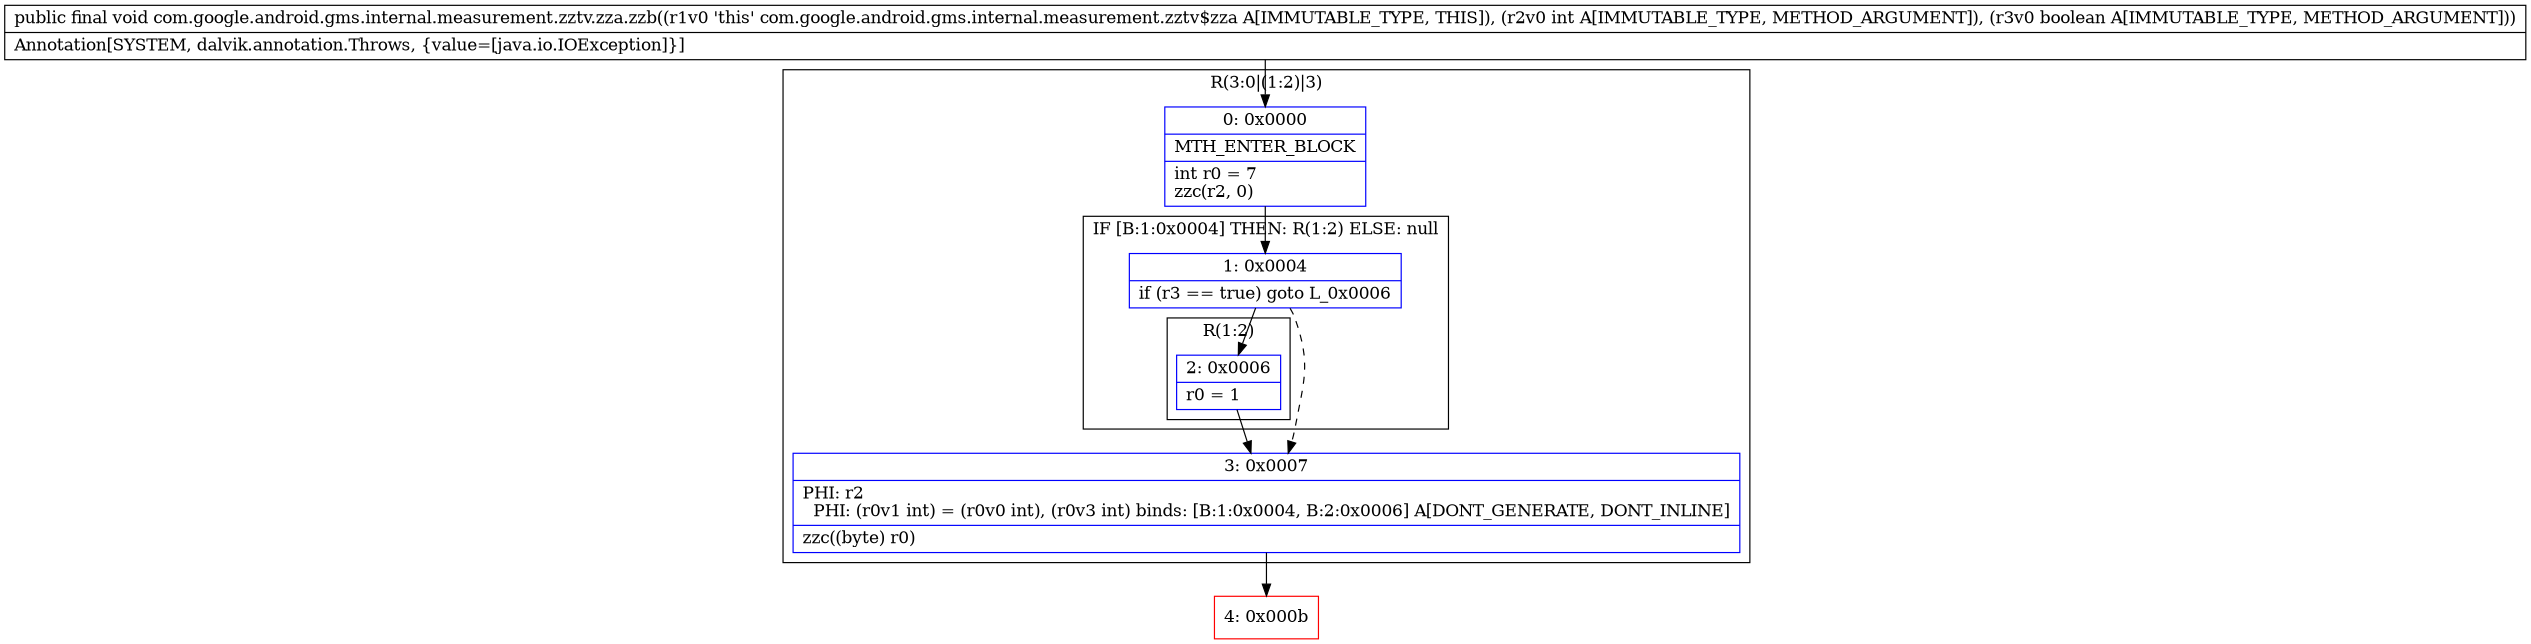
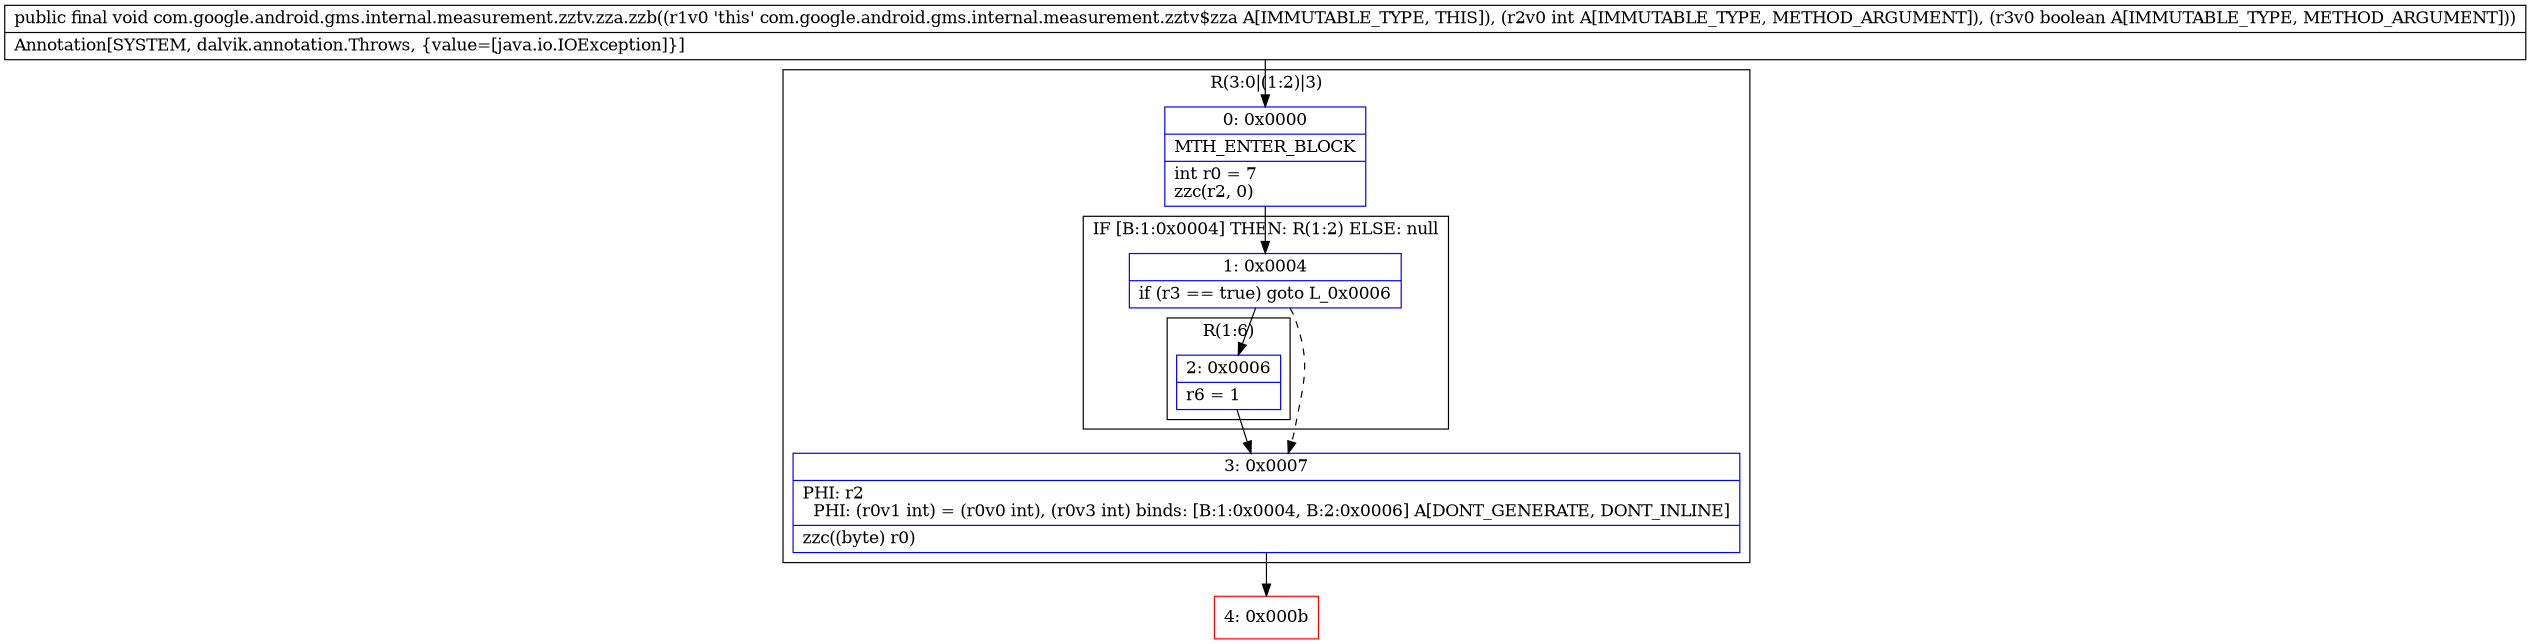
cluster "R(1:2)": label "R(1:2)" -> "R(1:6)"
node "2: 0x0006": text "r0 = 1" -> "r6 = 1"
